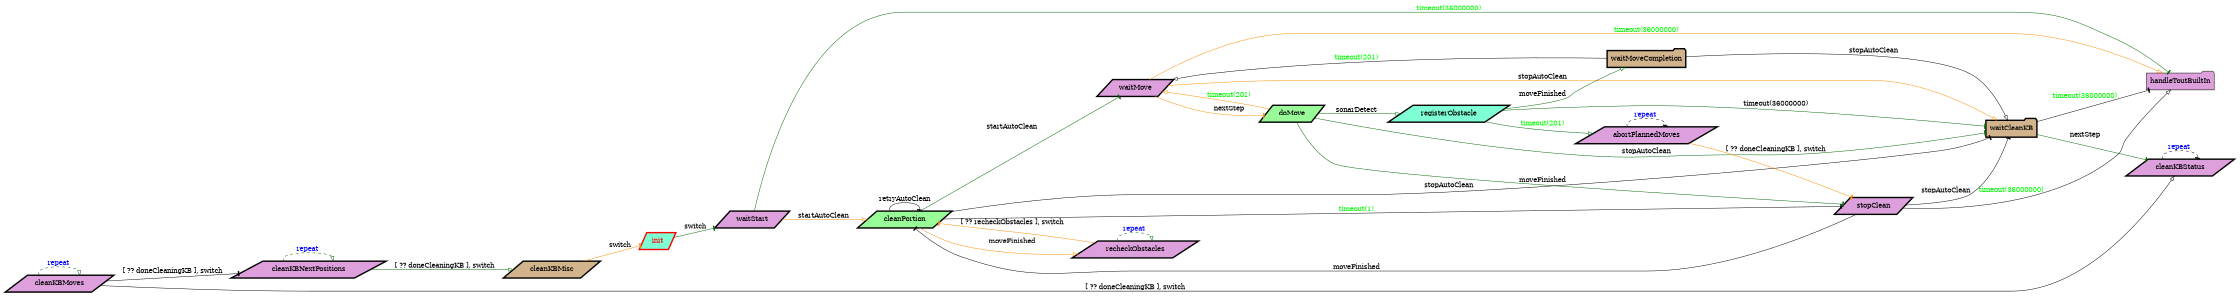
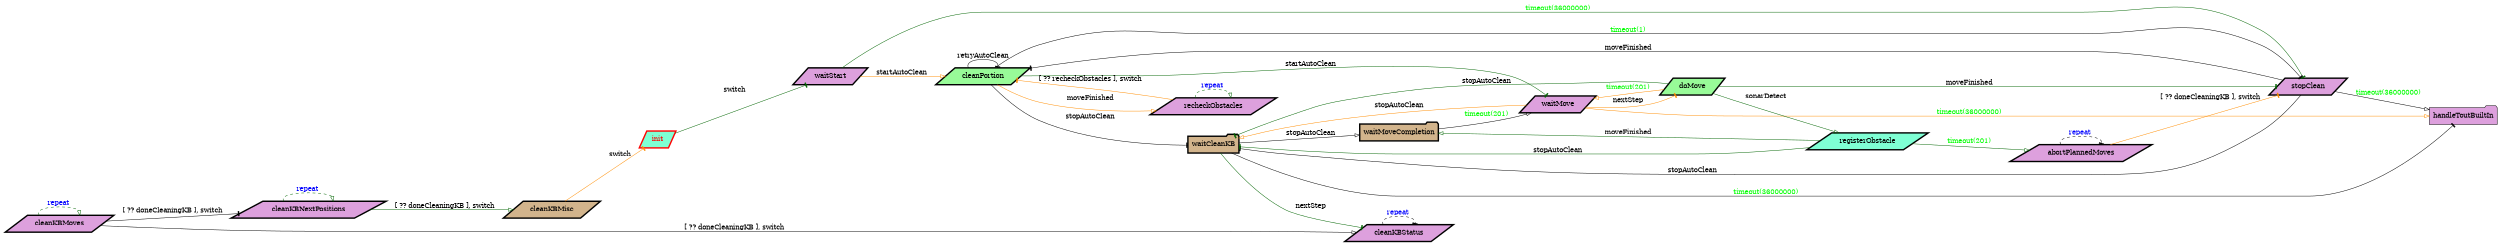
edge "waitStart" -> "handleToutBuiltIn": now "waitStart" -> "stopClean"
edge "waitMoveCompletion" -> "waitCleanKB": reversed
edge "registerObstacle" -> "waitCleanKB": label "timeout(36000000)" -> "stopAutoClean"
